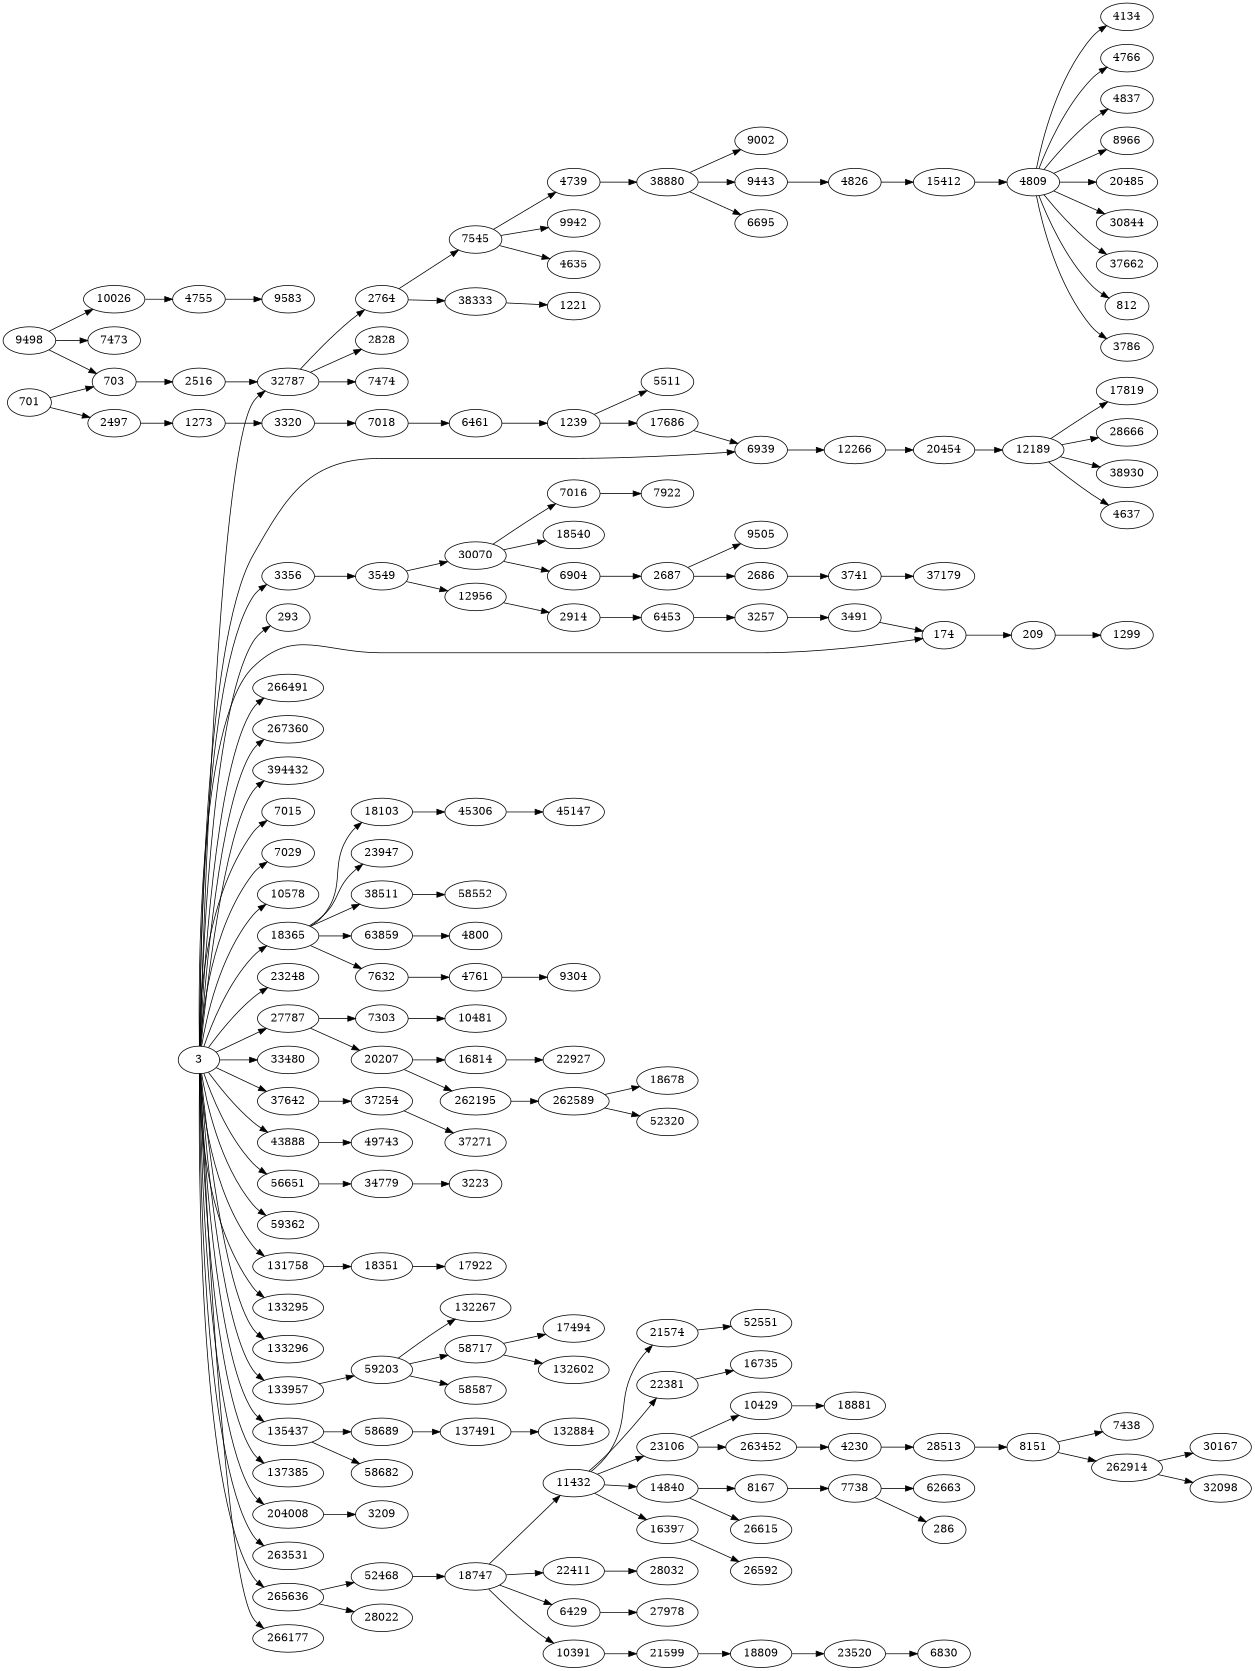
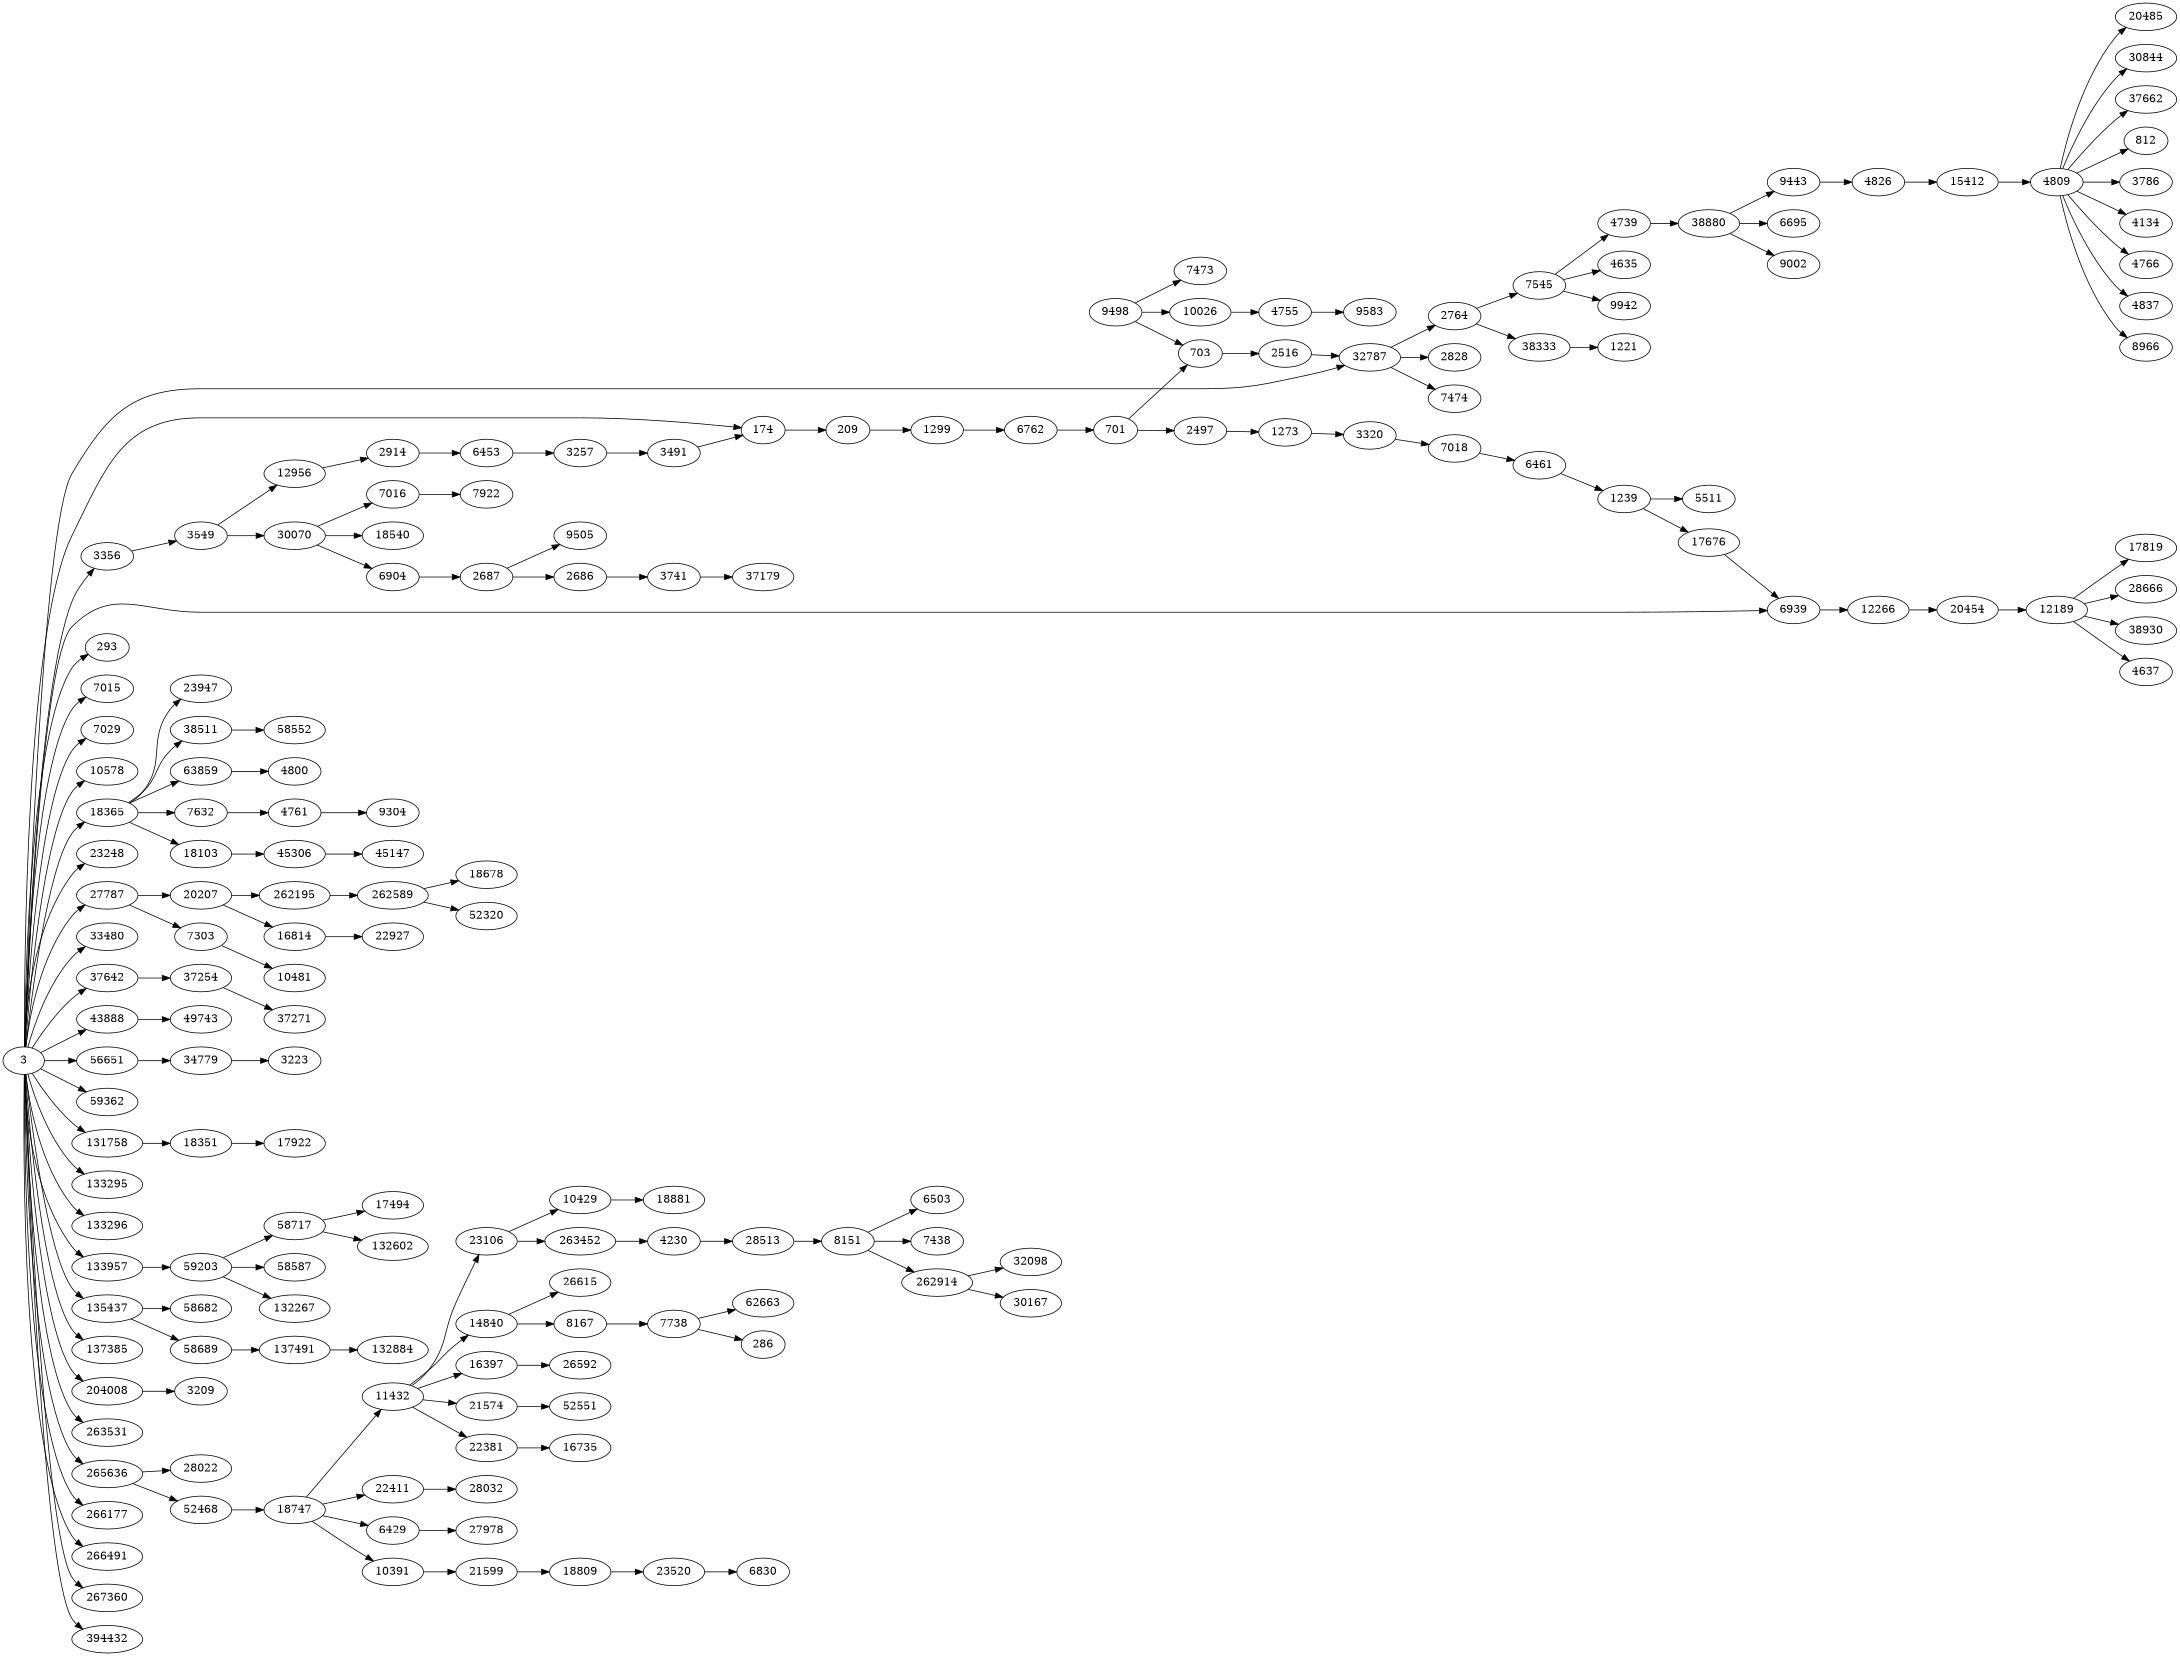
node "17686": label "17686" -> "17676"
node "6762": added
node "6503": added
